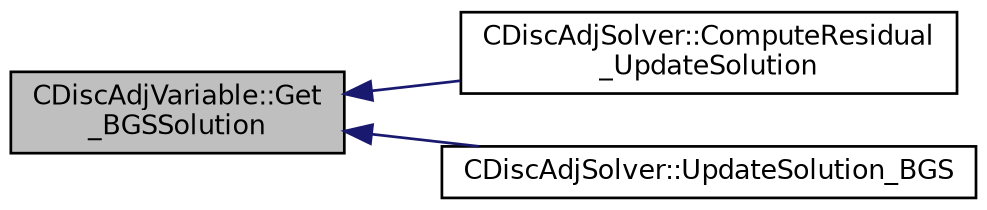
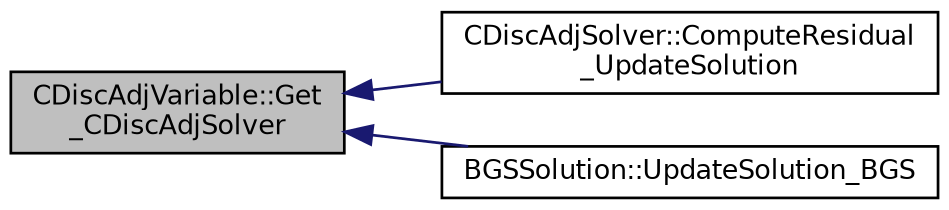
node "CDiscAdjVariable::Get _BGSSolution": label "CDiscAdjVariable::Get _BGSSolution" -> "CDiscAdjVariable::Get _CDiscAdjSolver"
node "CDiscAdjSolver::UpdateSolution_BGS": label "CDiscAdjSolver::UpdateSolution_BGS" -> "BGSSolution::UpdateSolution_BGS"
